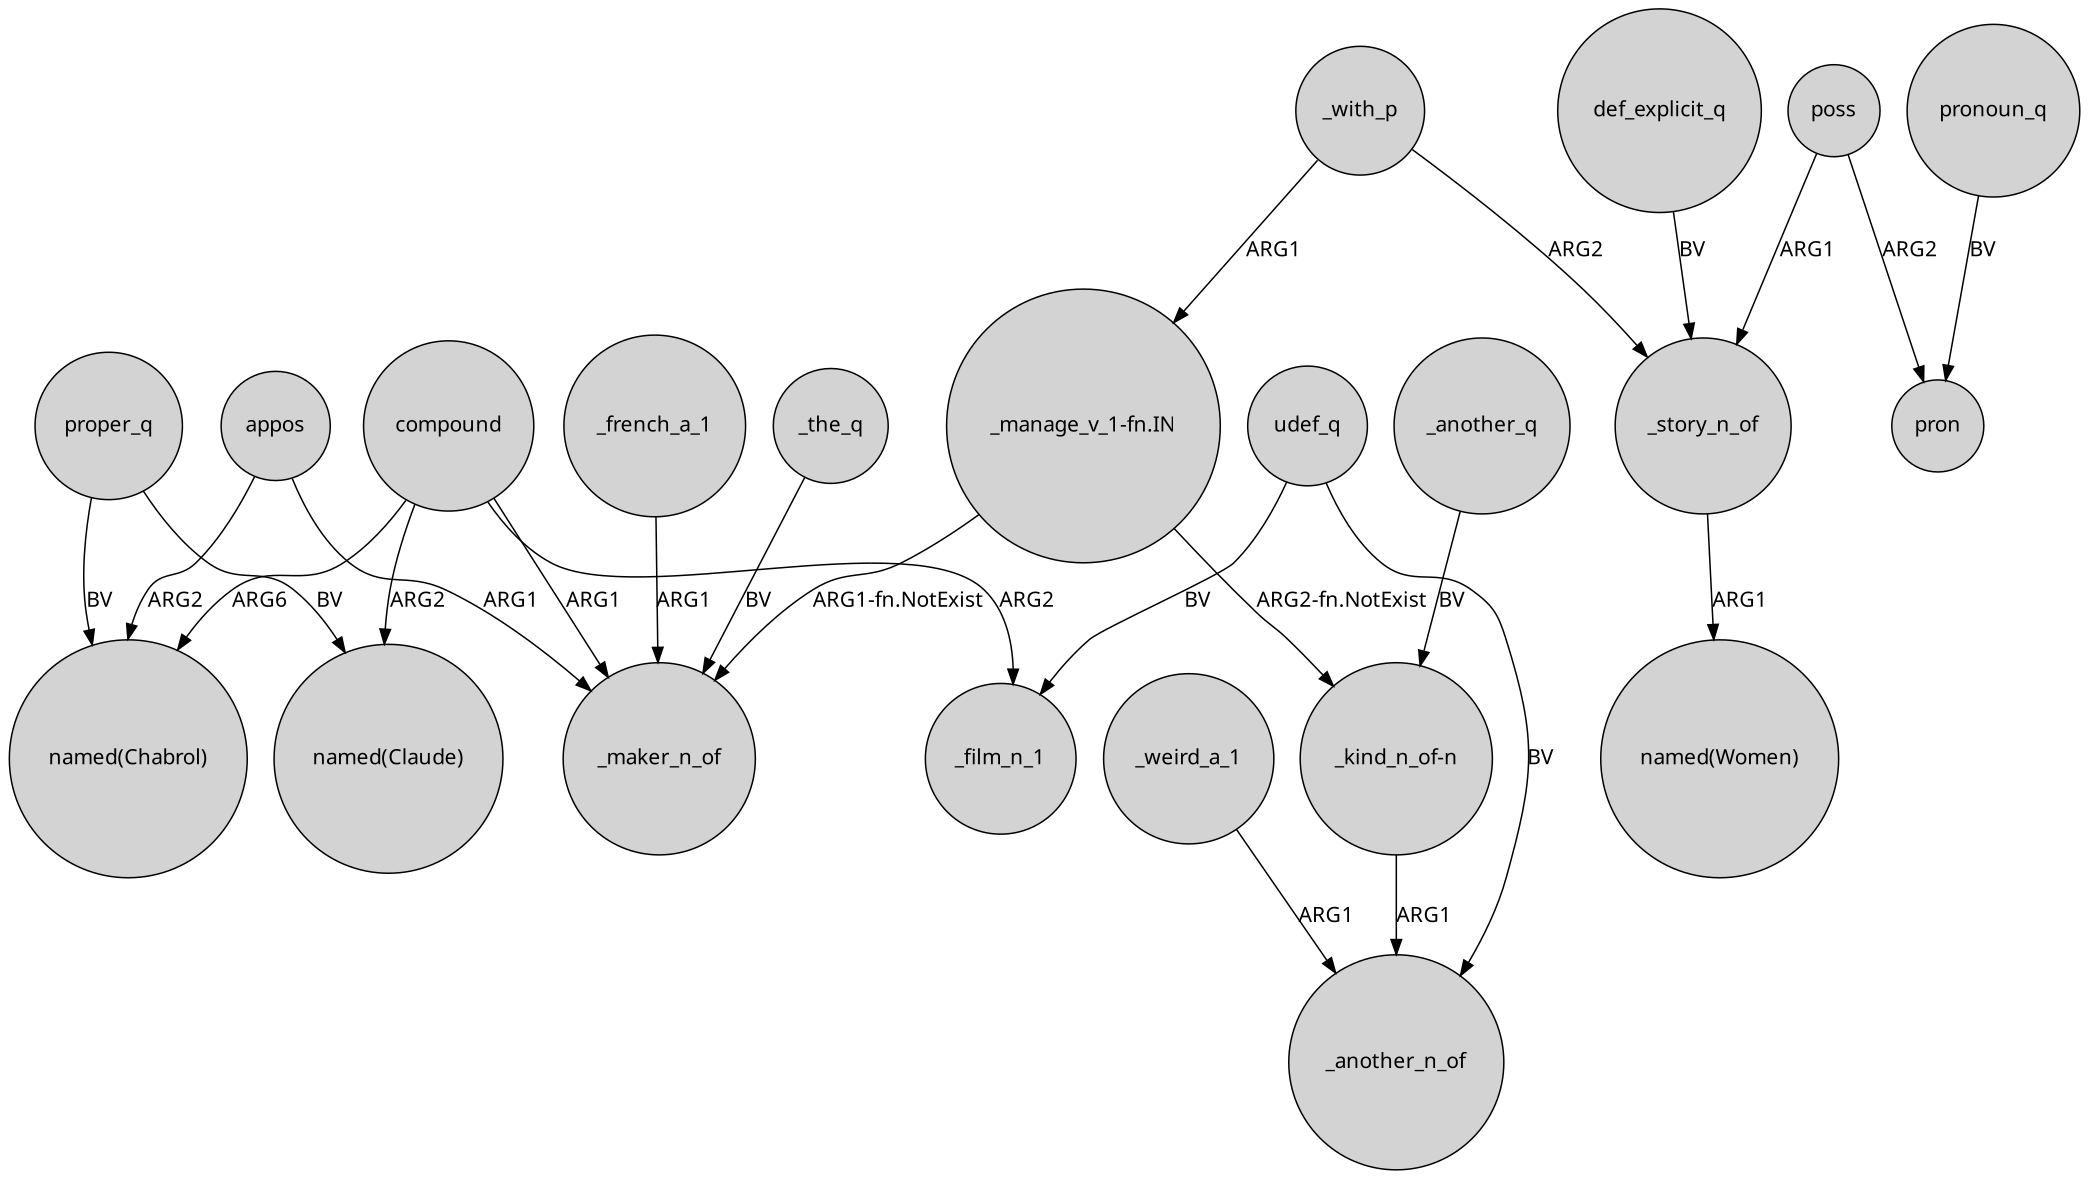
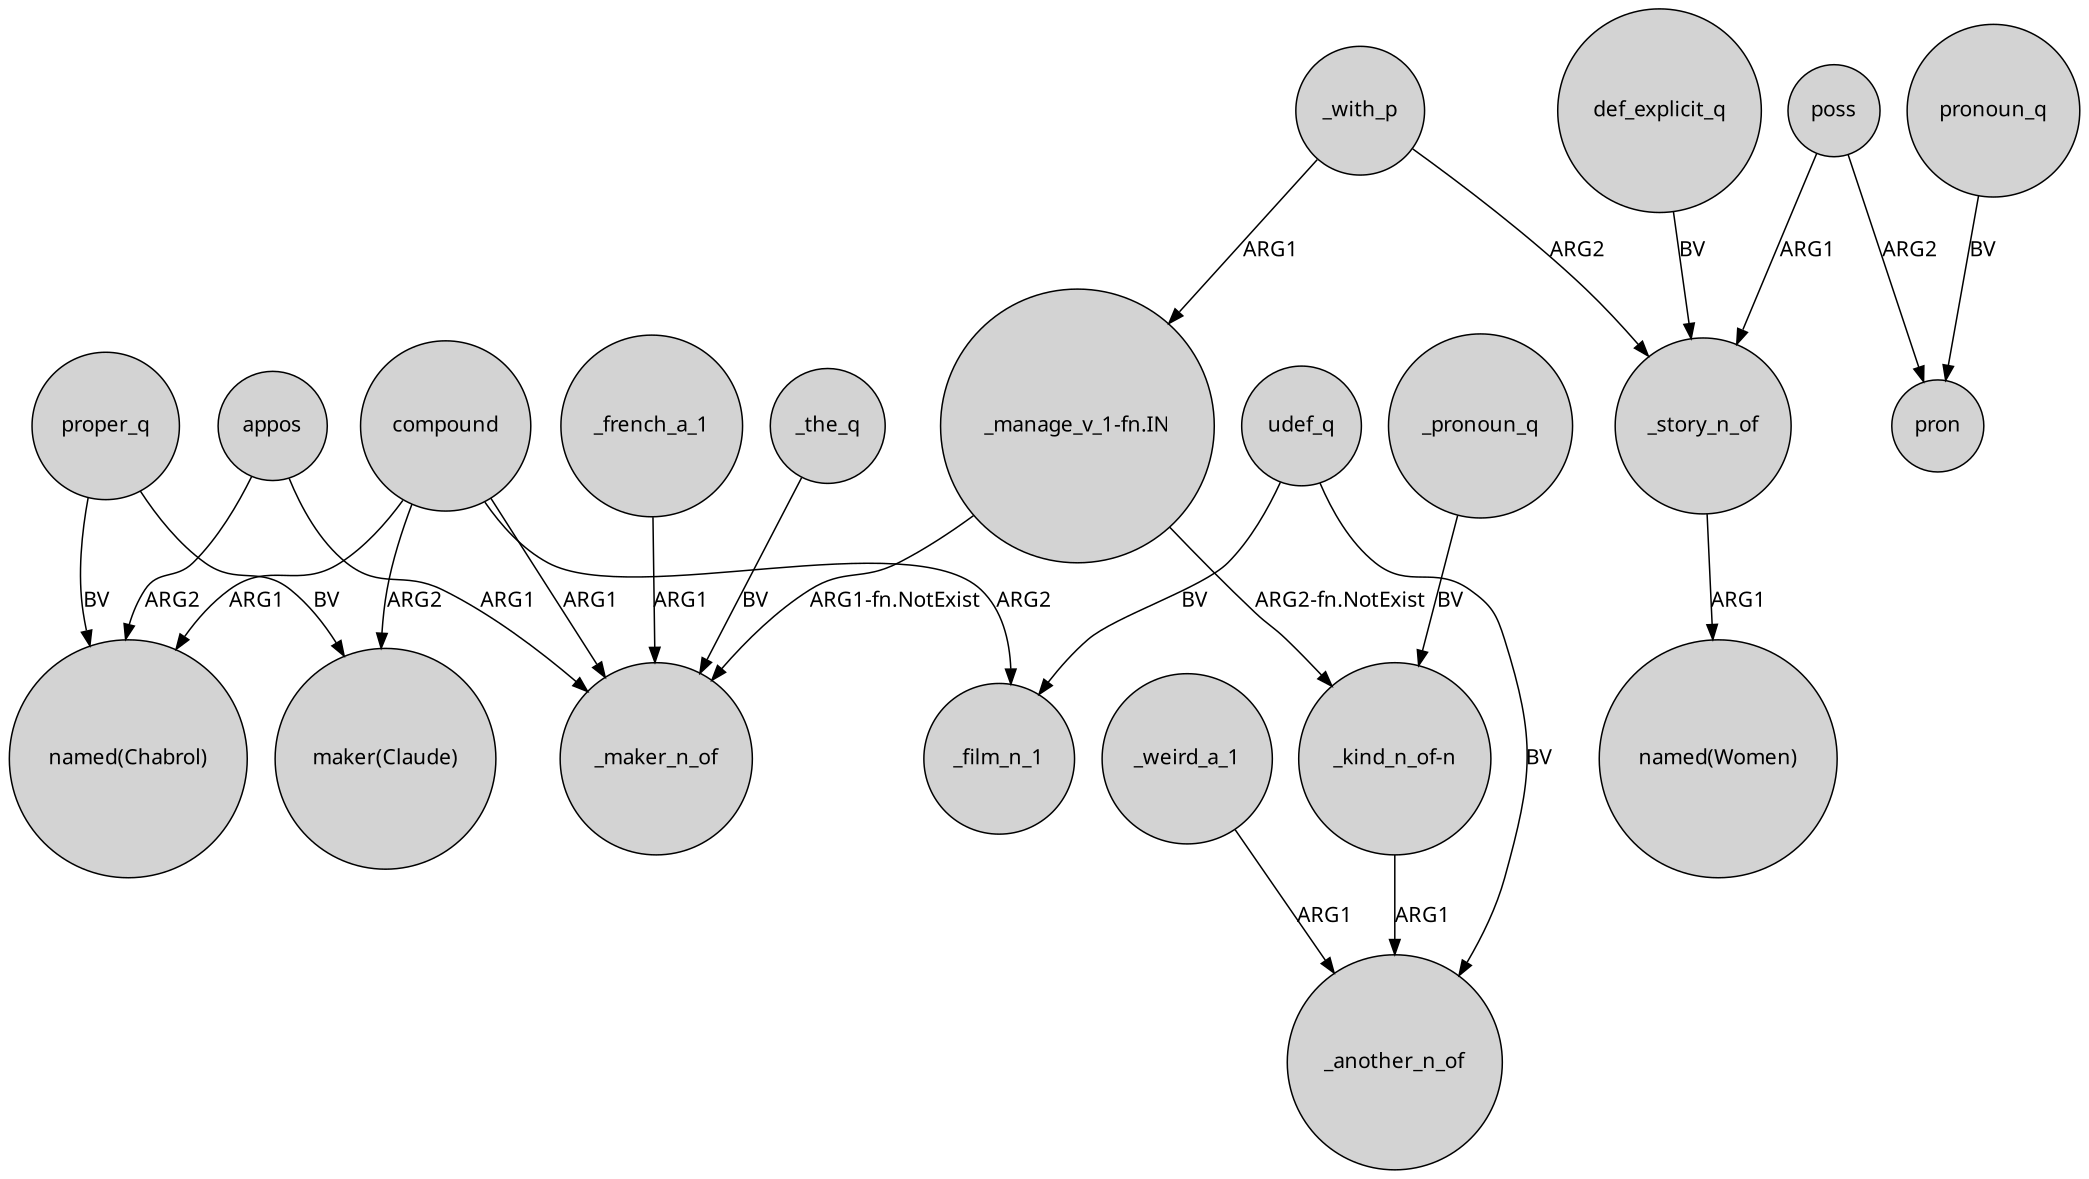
node "_another_q": label "_another_q" -> "_pronoun_q"
edge "compound" -> "named(Chabrol)": label "ARG6" -> "ARG1"
node "named(Claude)": label "named(Claude)" -> "maker(Claude)"
